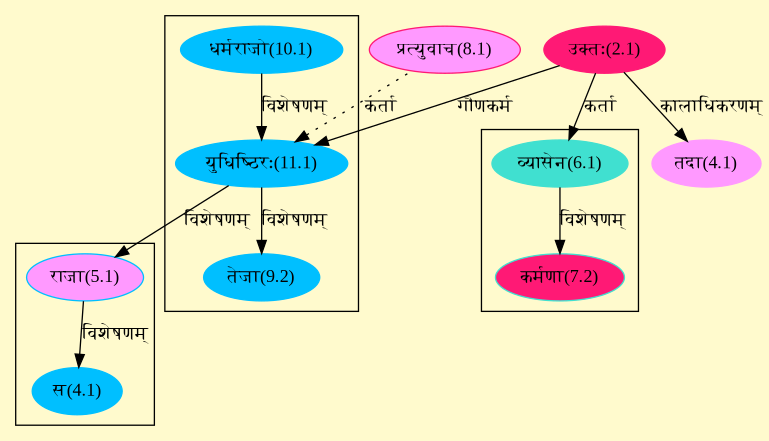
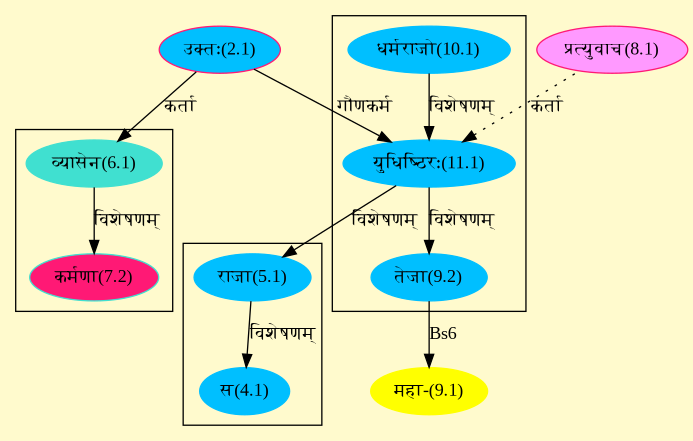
node "उक्तः(2.1)": fillcolor #ff1975 -> #00bfff
node "तदा(4.1)": removed
node "राजा(5.1)": fillcolor #ff99ff -> #00bfff
node "महा-(9.1)": added
